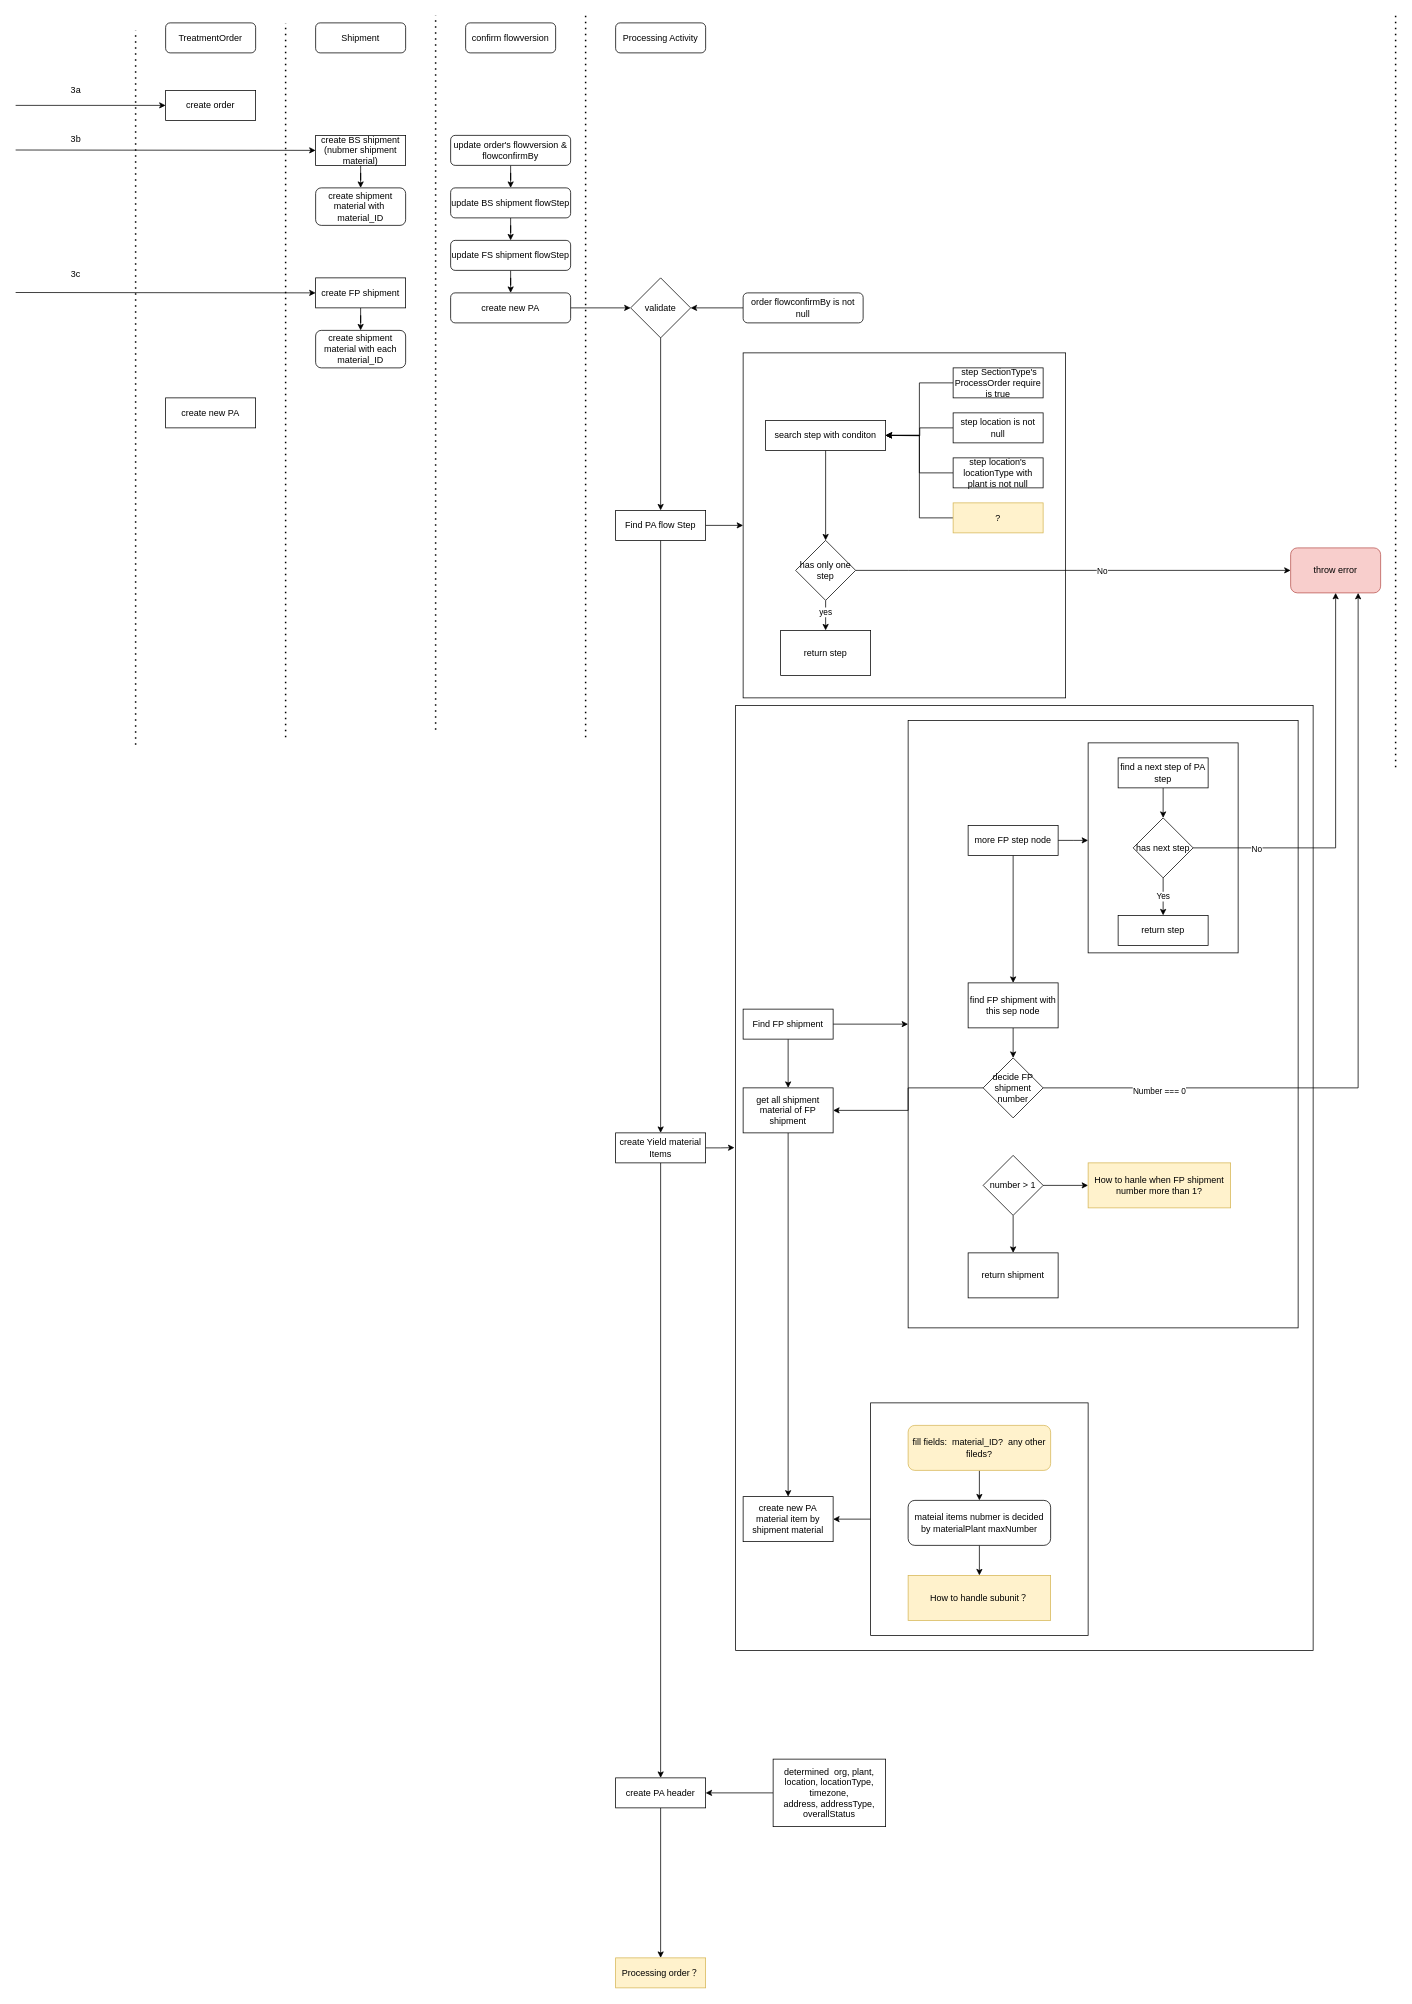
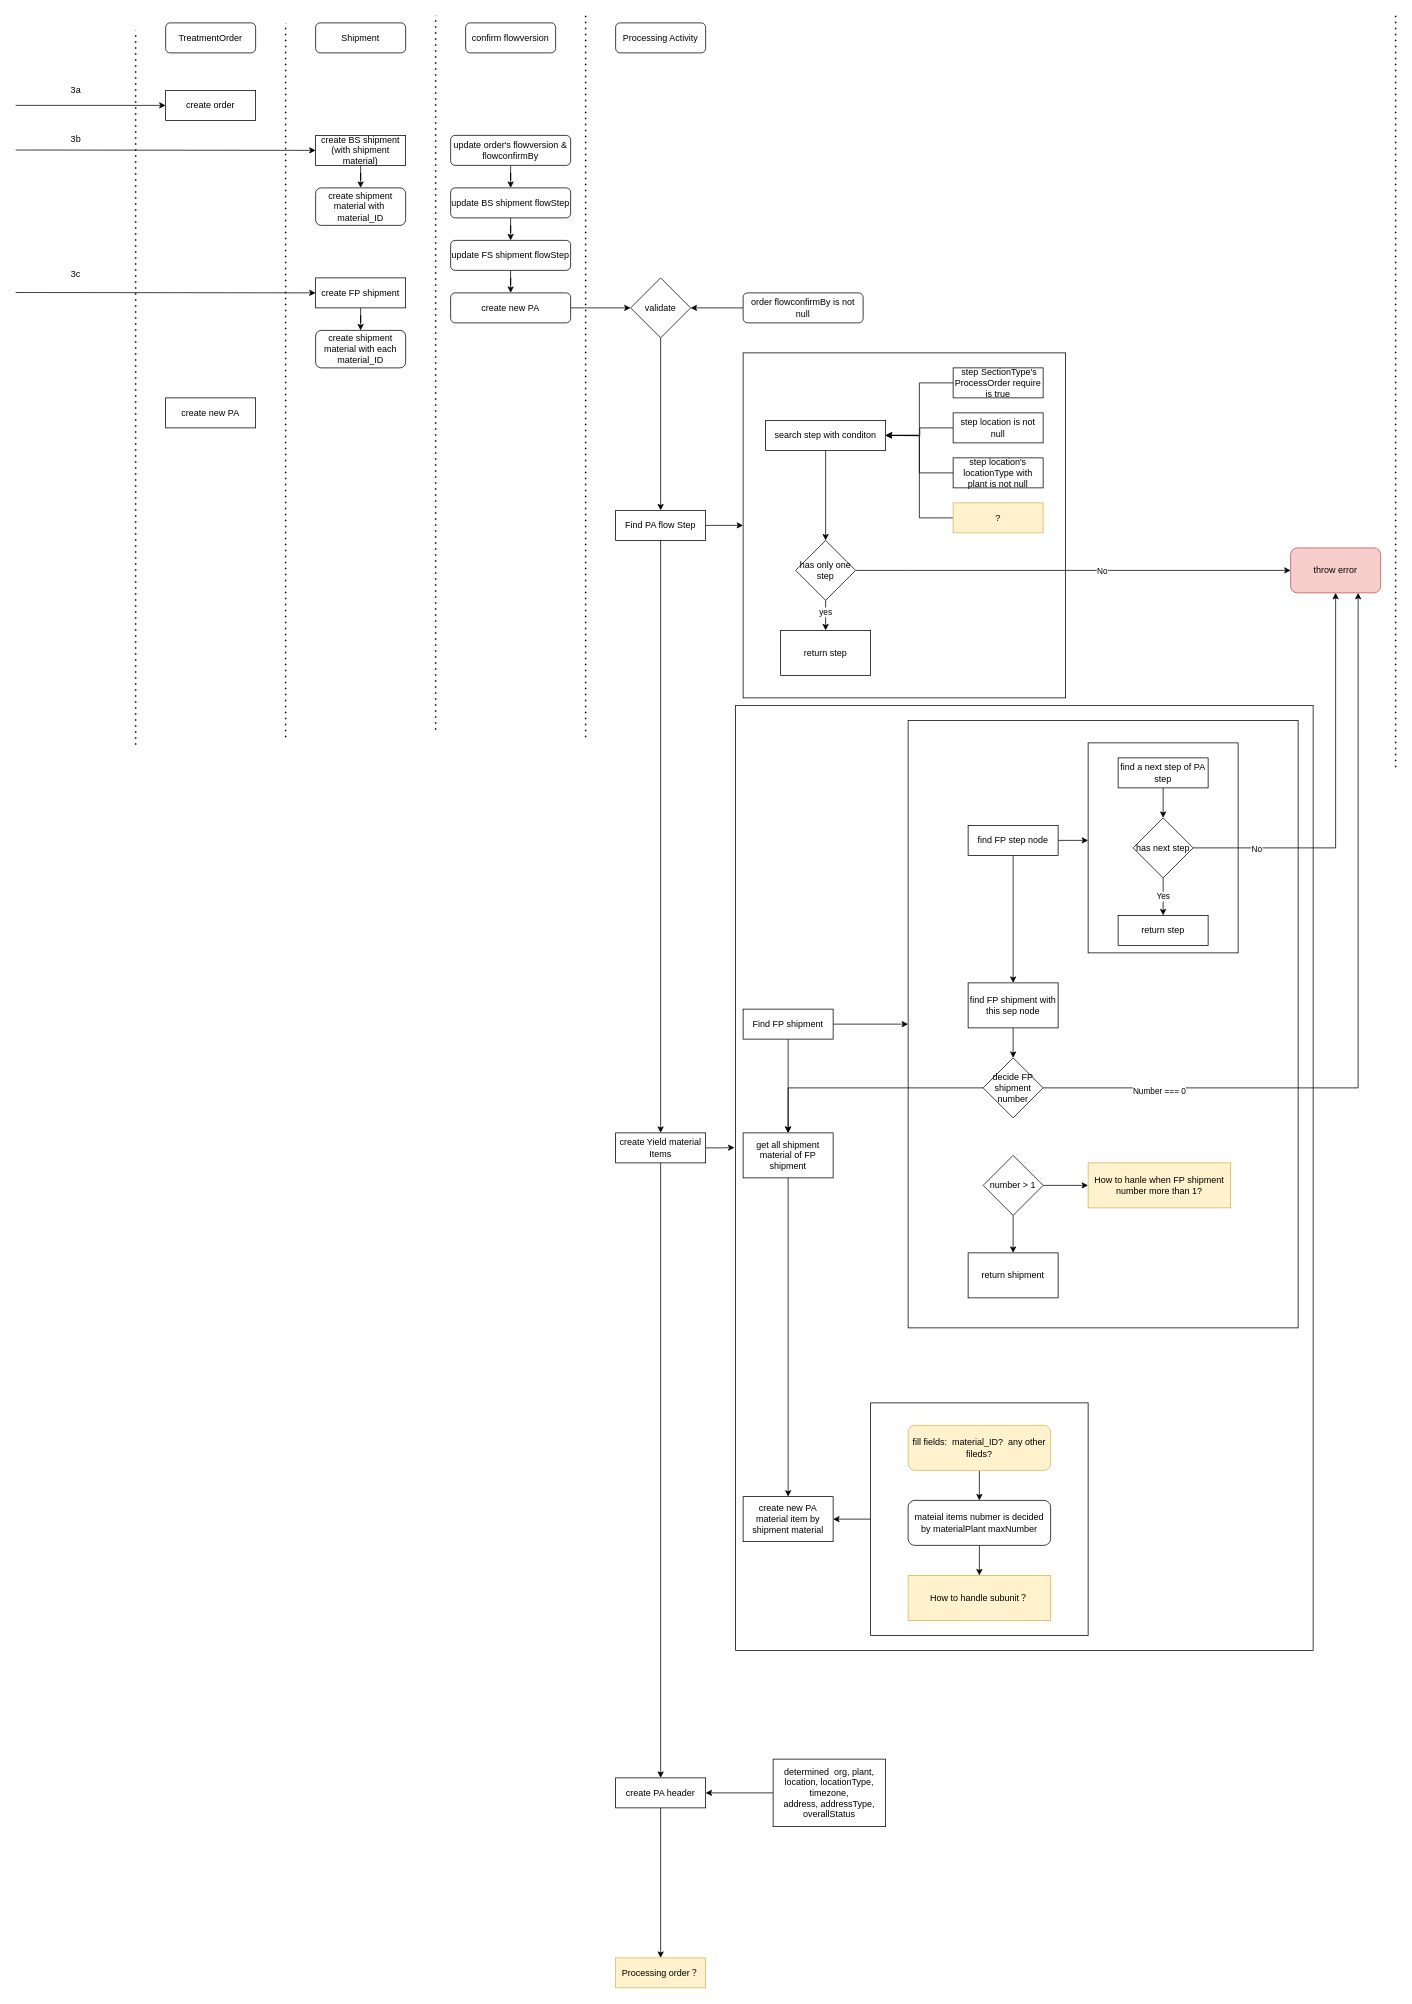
node "create BS shipment (nubmer shipment material)": label "create BS shipment (nubmer shipment material)" -> "create BS shipment (with shipment material)"
node "more FP step node": label "more FP step node" -> "find FP step node"
node "get all shipment material of FP shipment": moved (788, 1110) -> (788, 1155)
